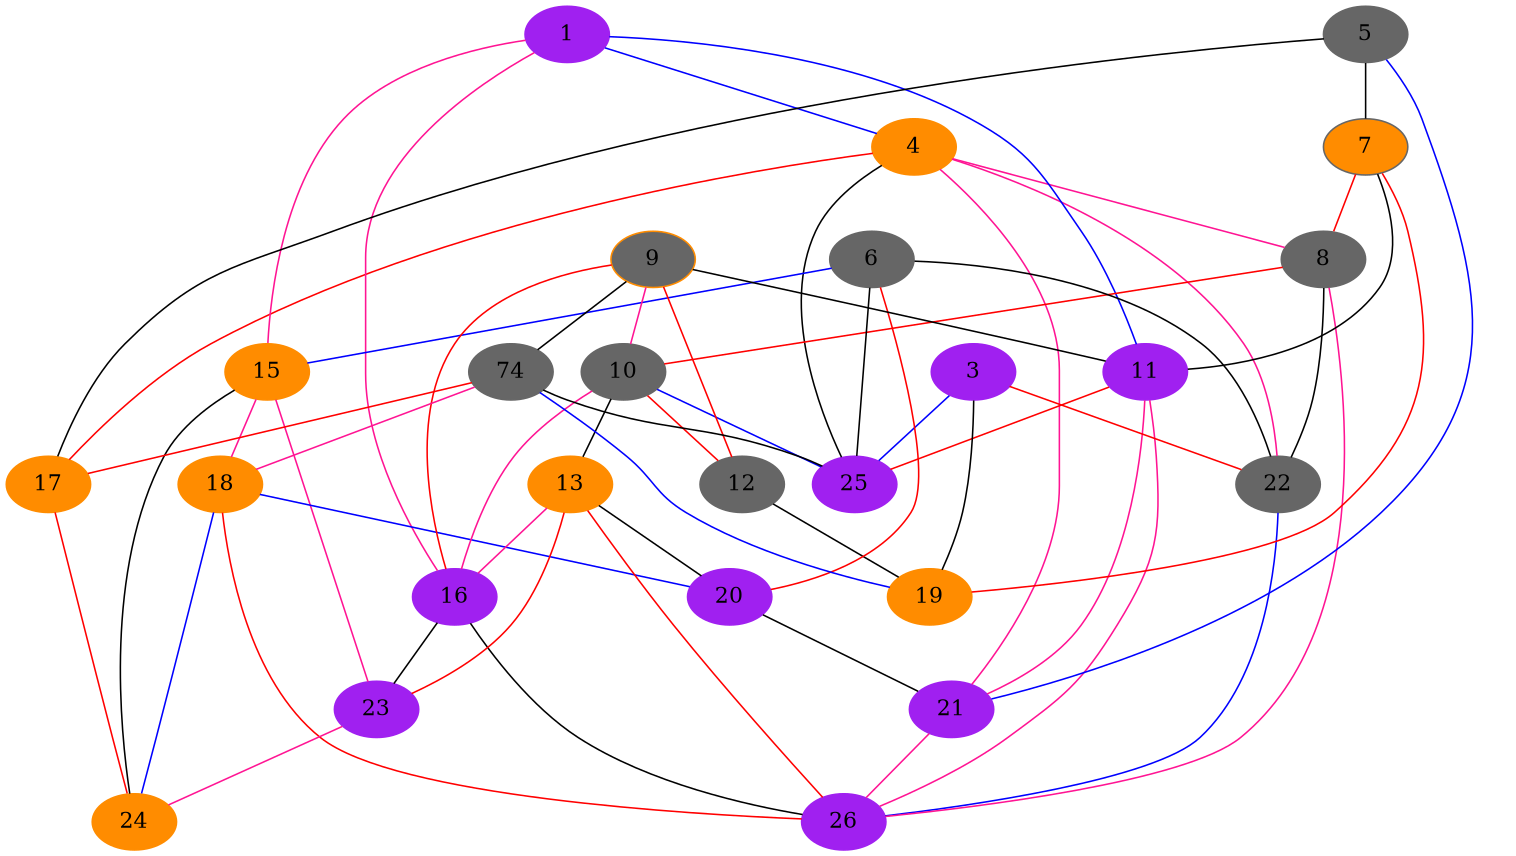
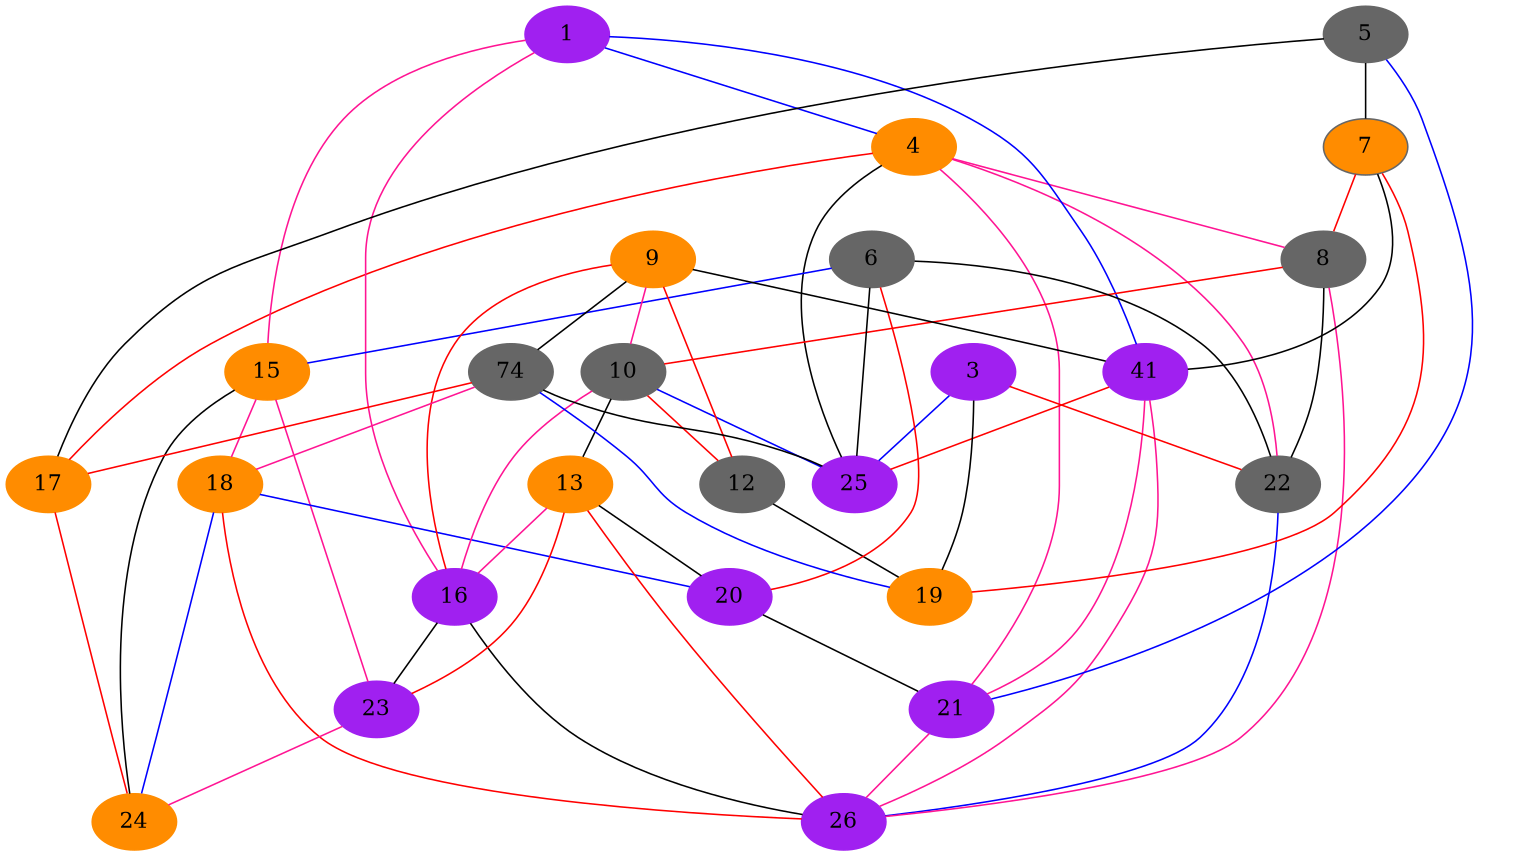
node "9": fillcolor gray40 -> darkorange
node "11": label "11" -> "41"
